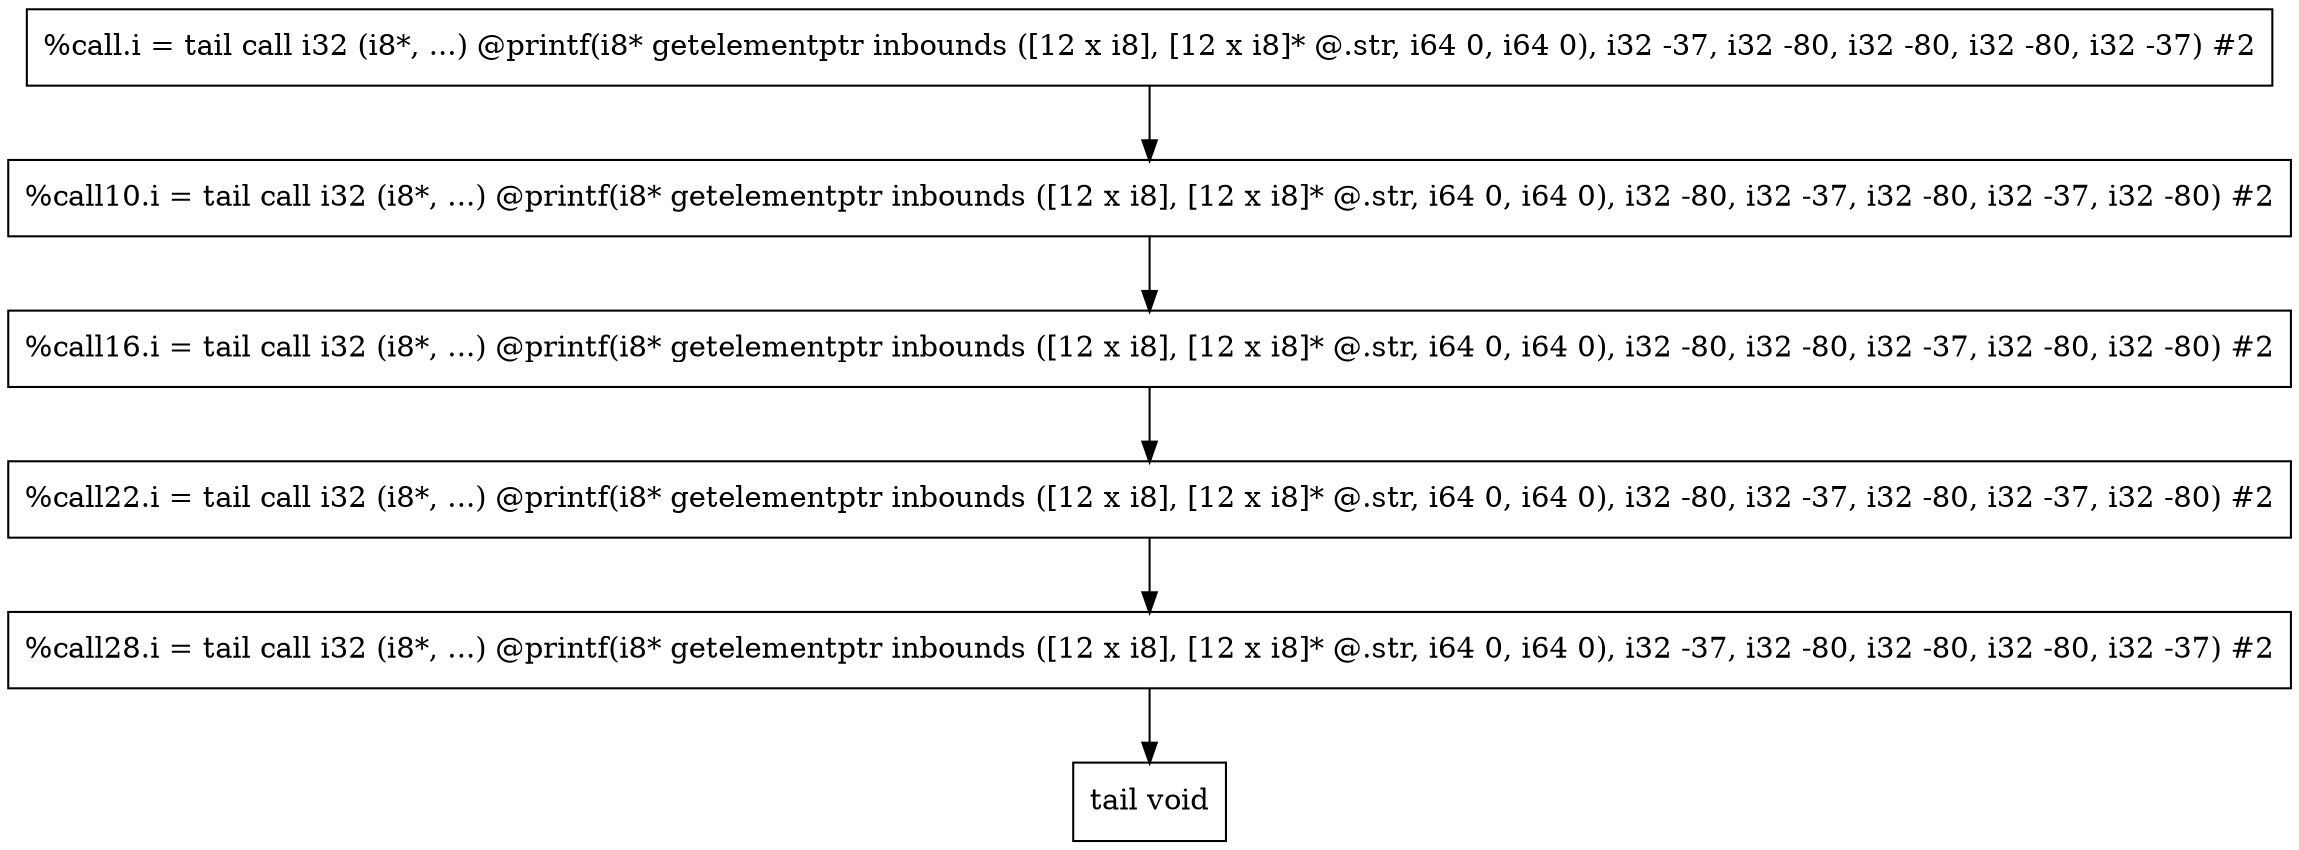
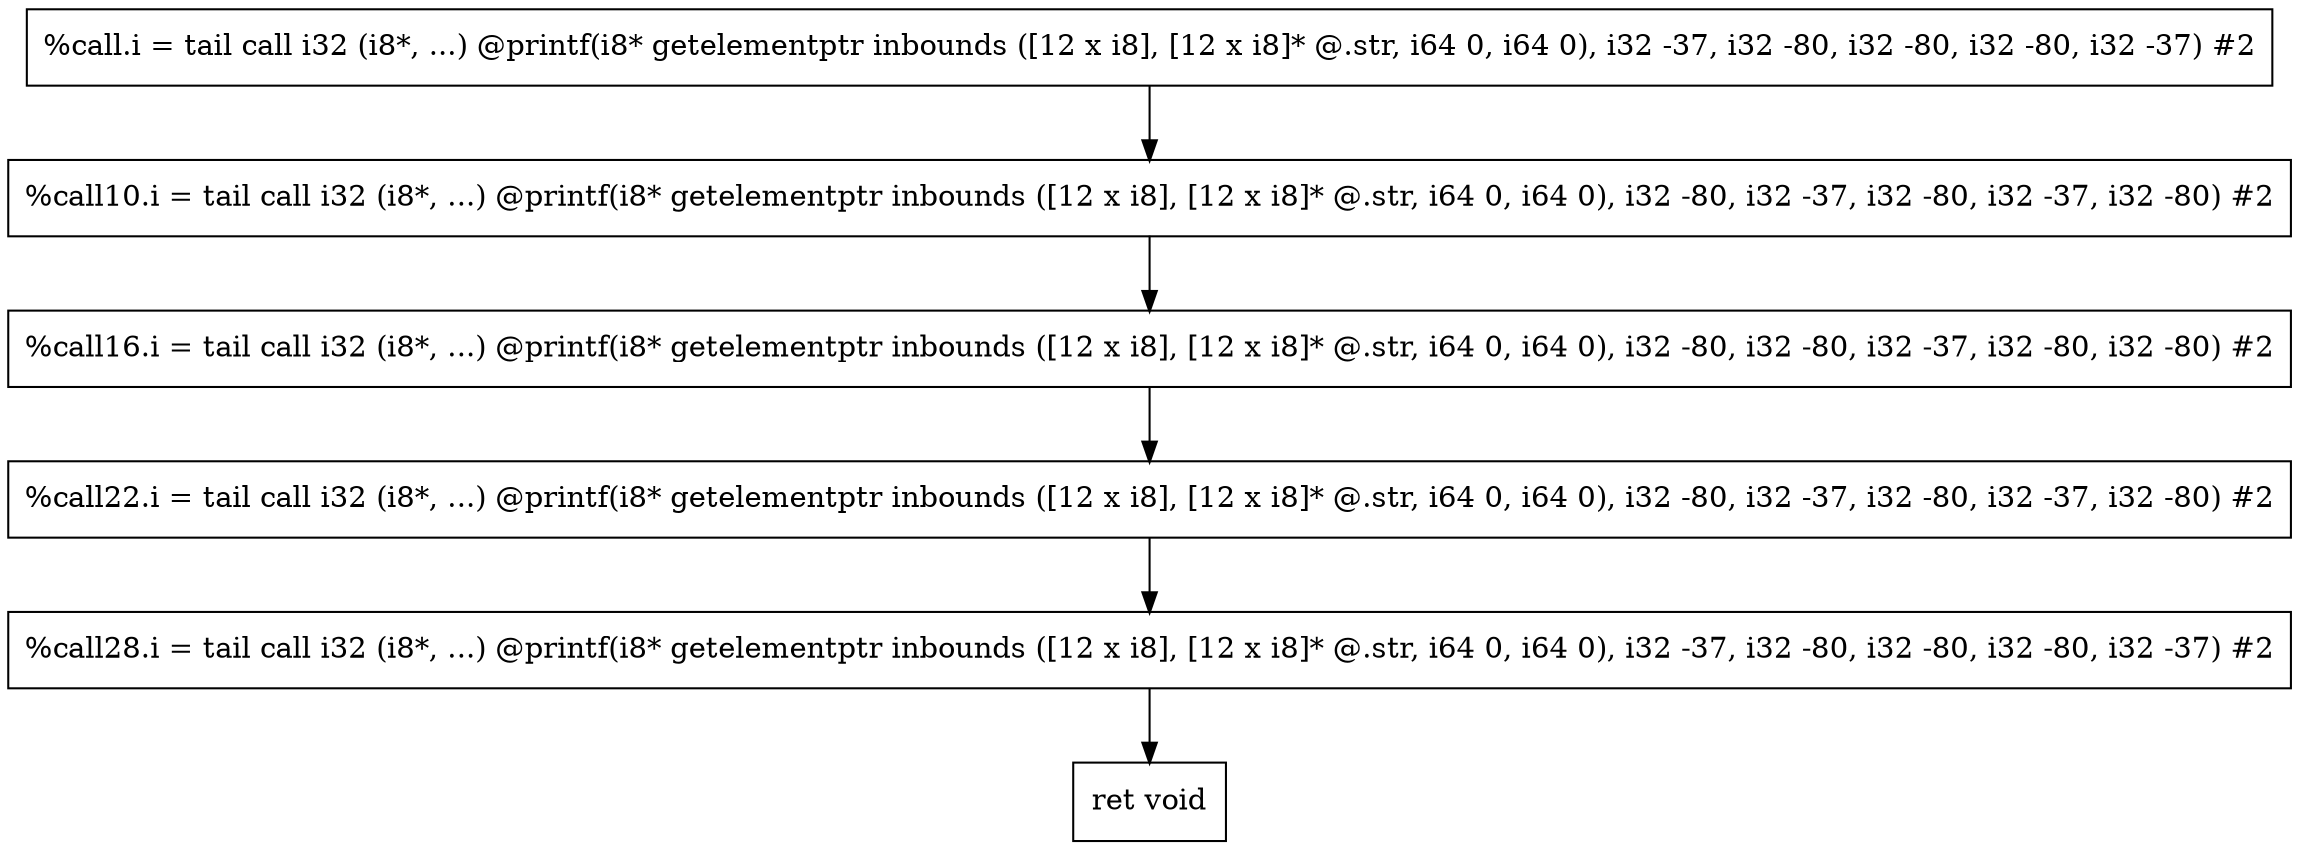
node "tail void": label "tail void" -> "ret void"
